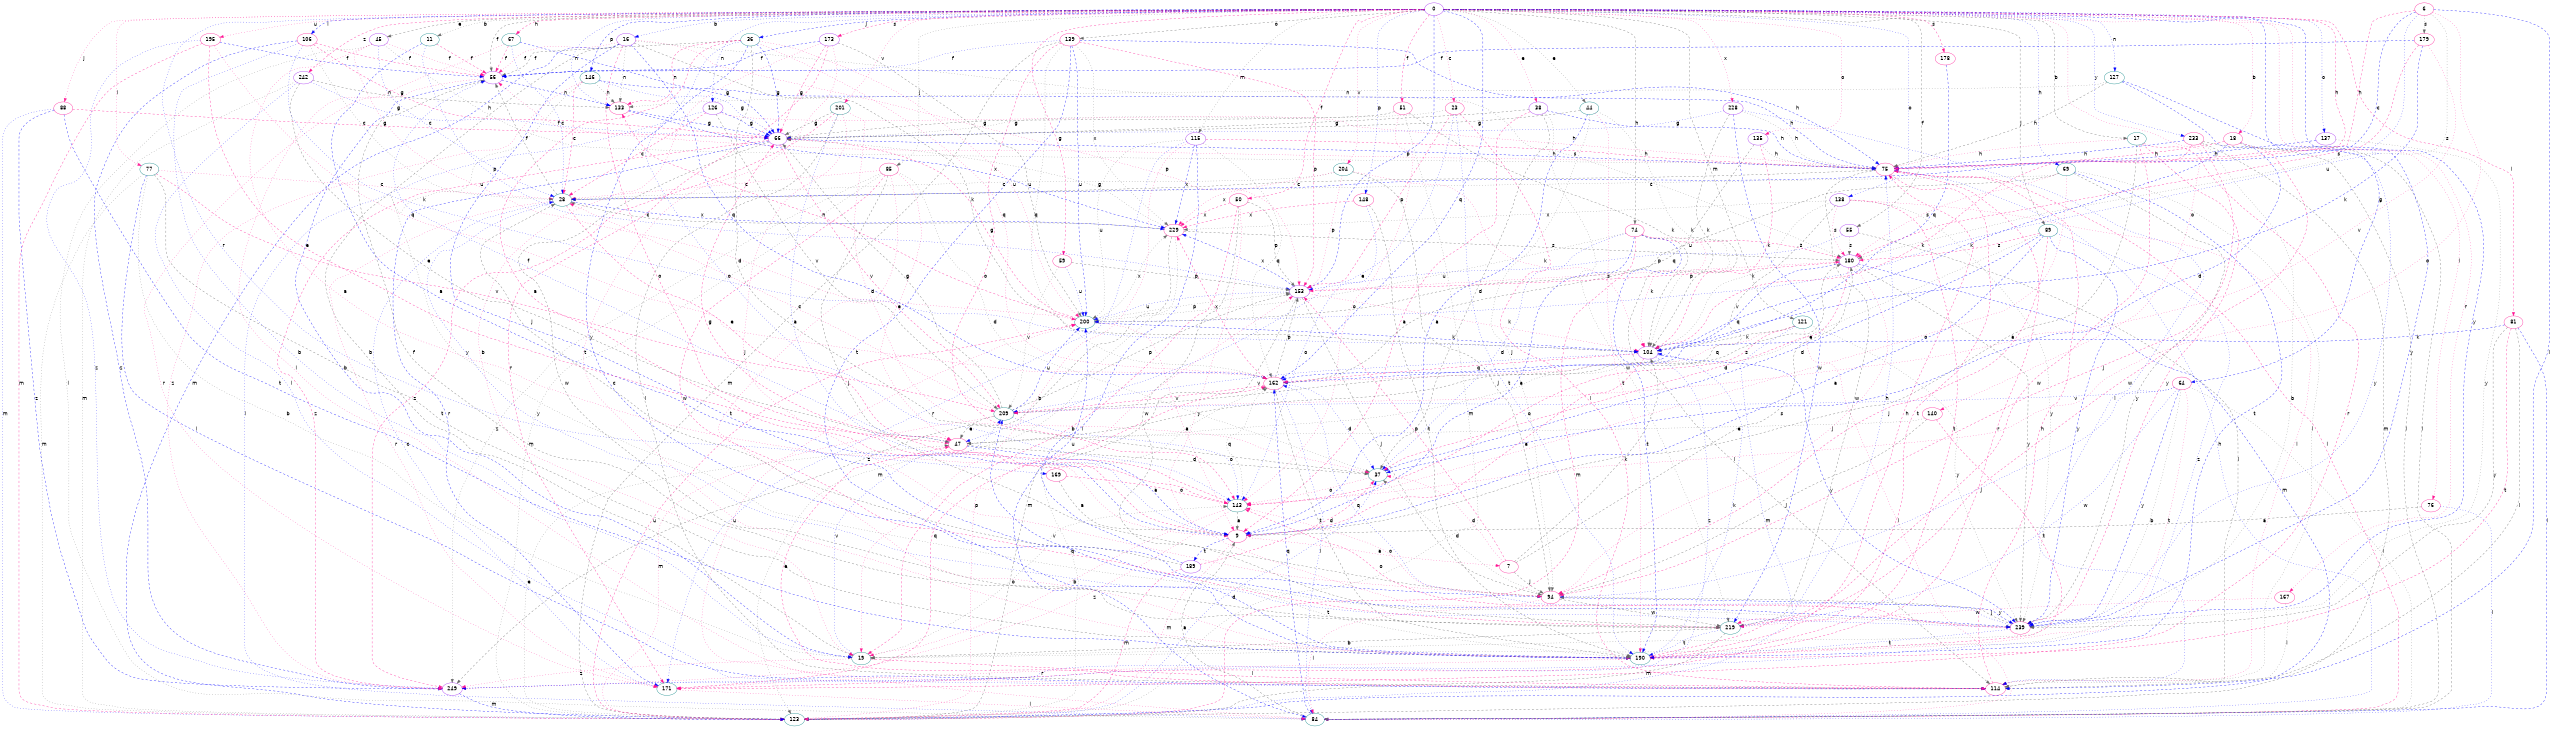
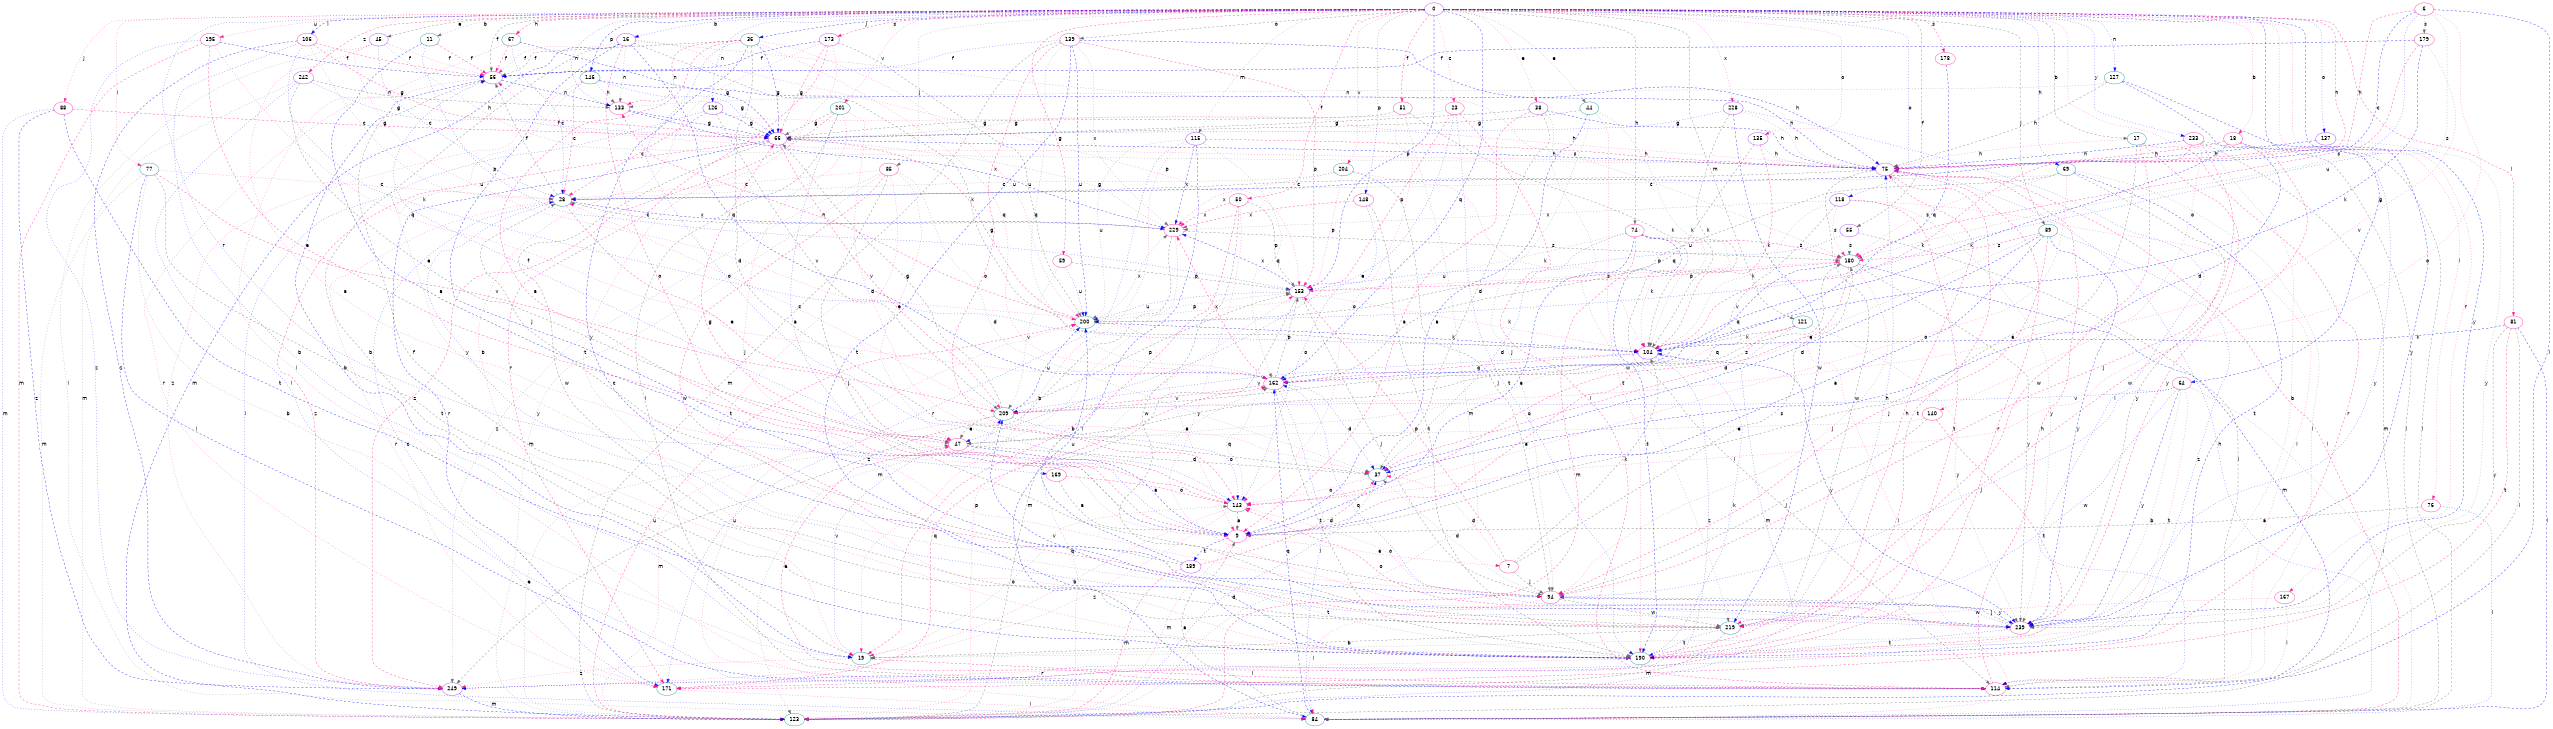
node "138": label "138" -> "118"
node "180": color purple -> teal
